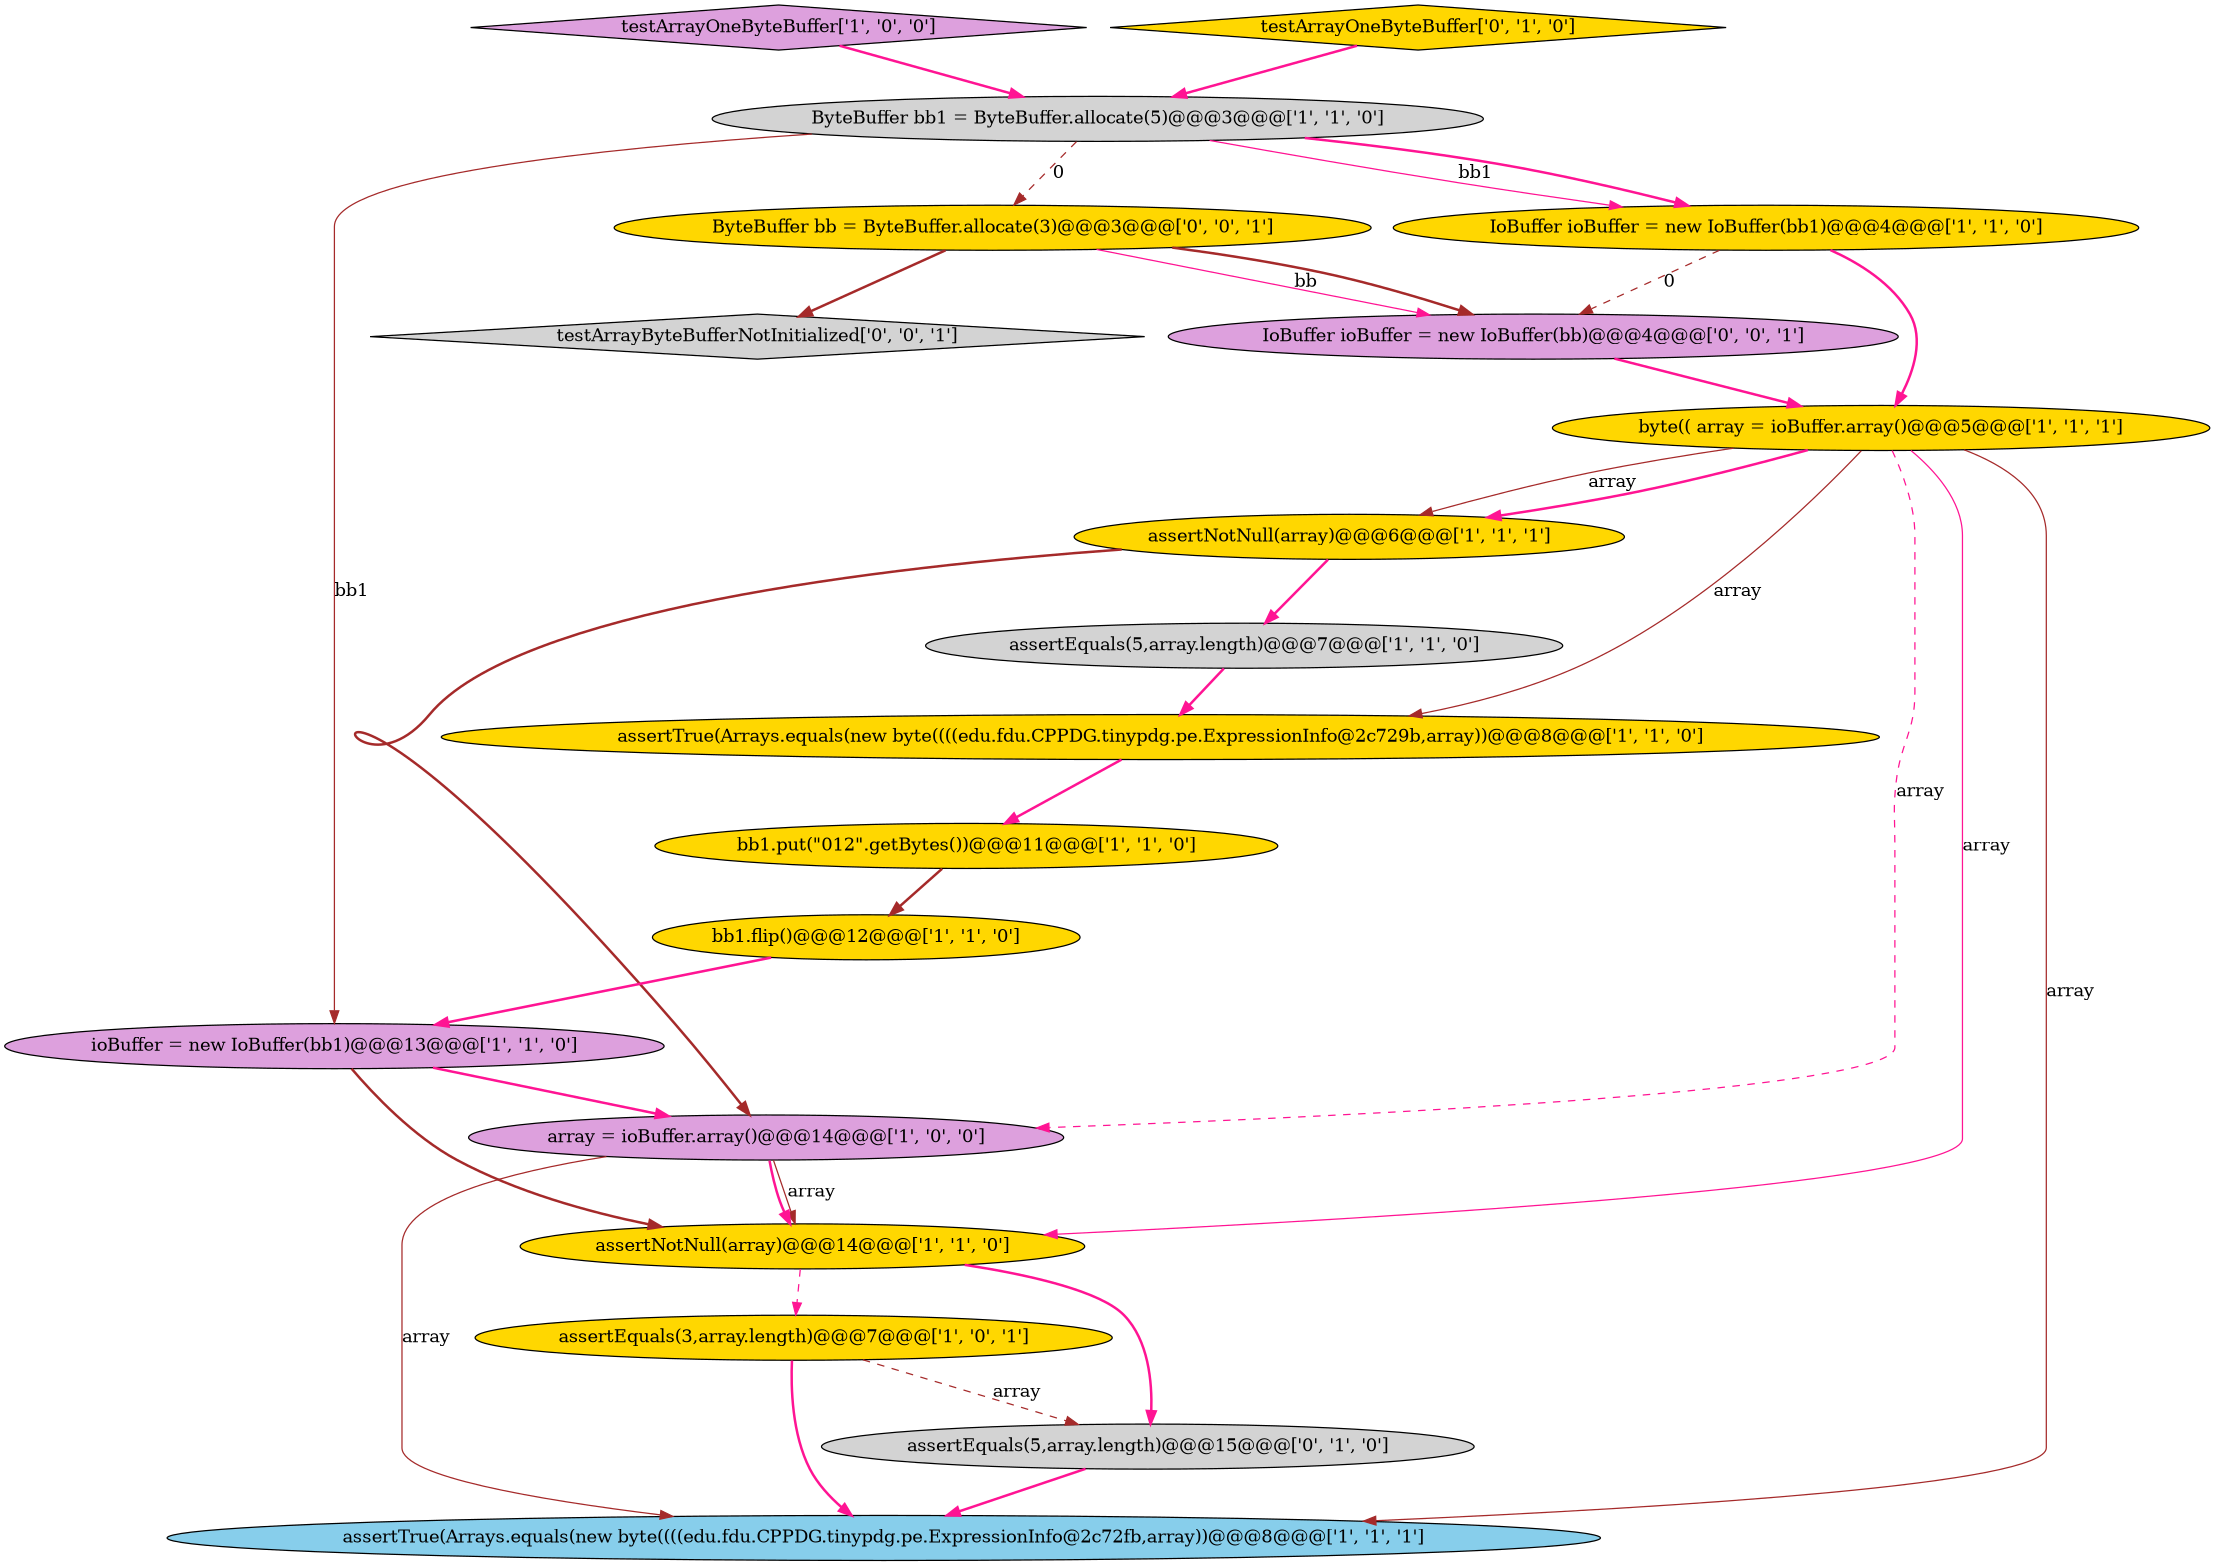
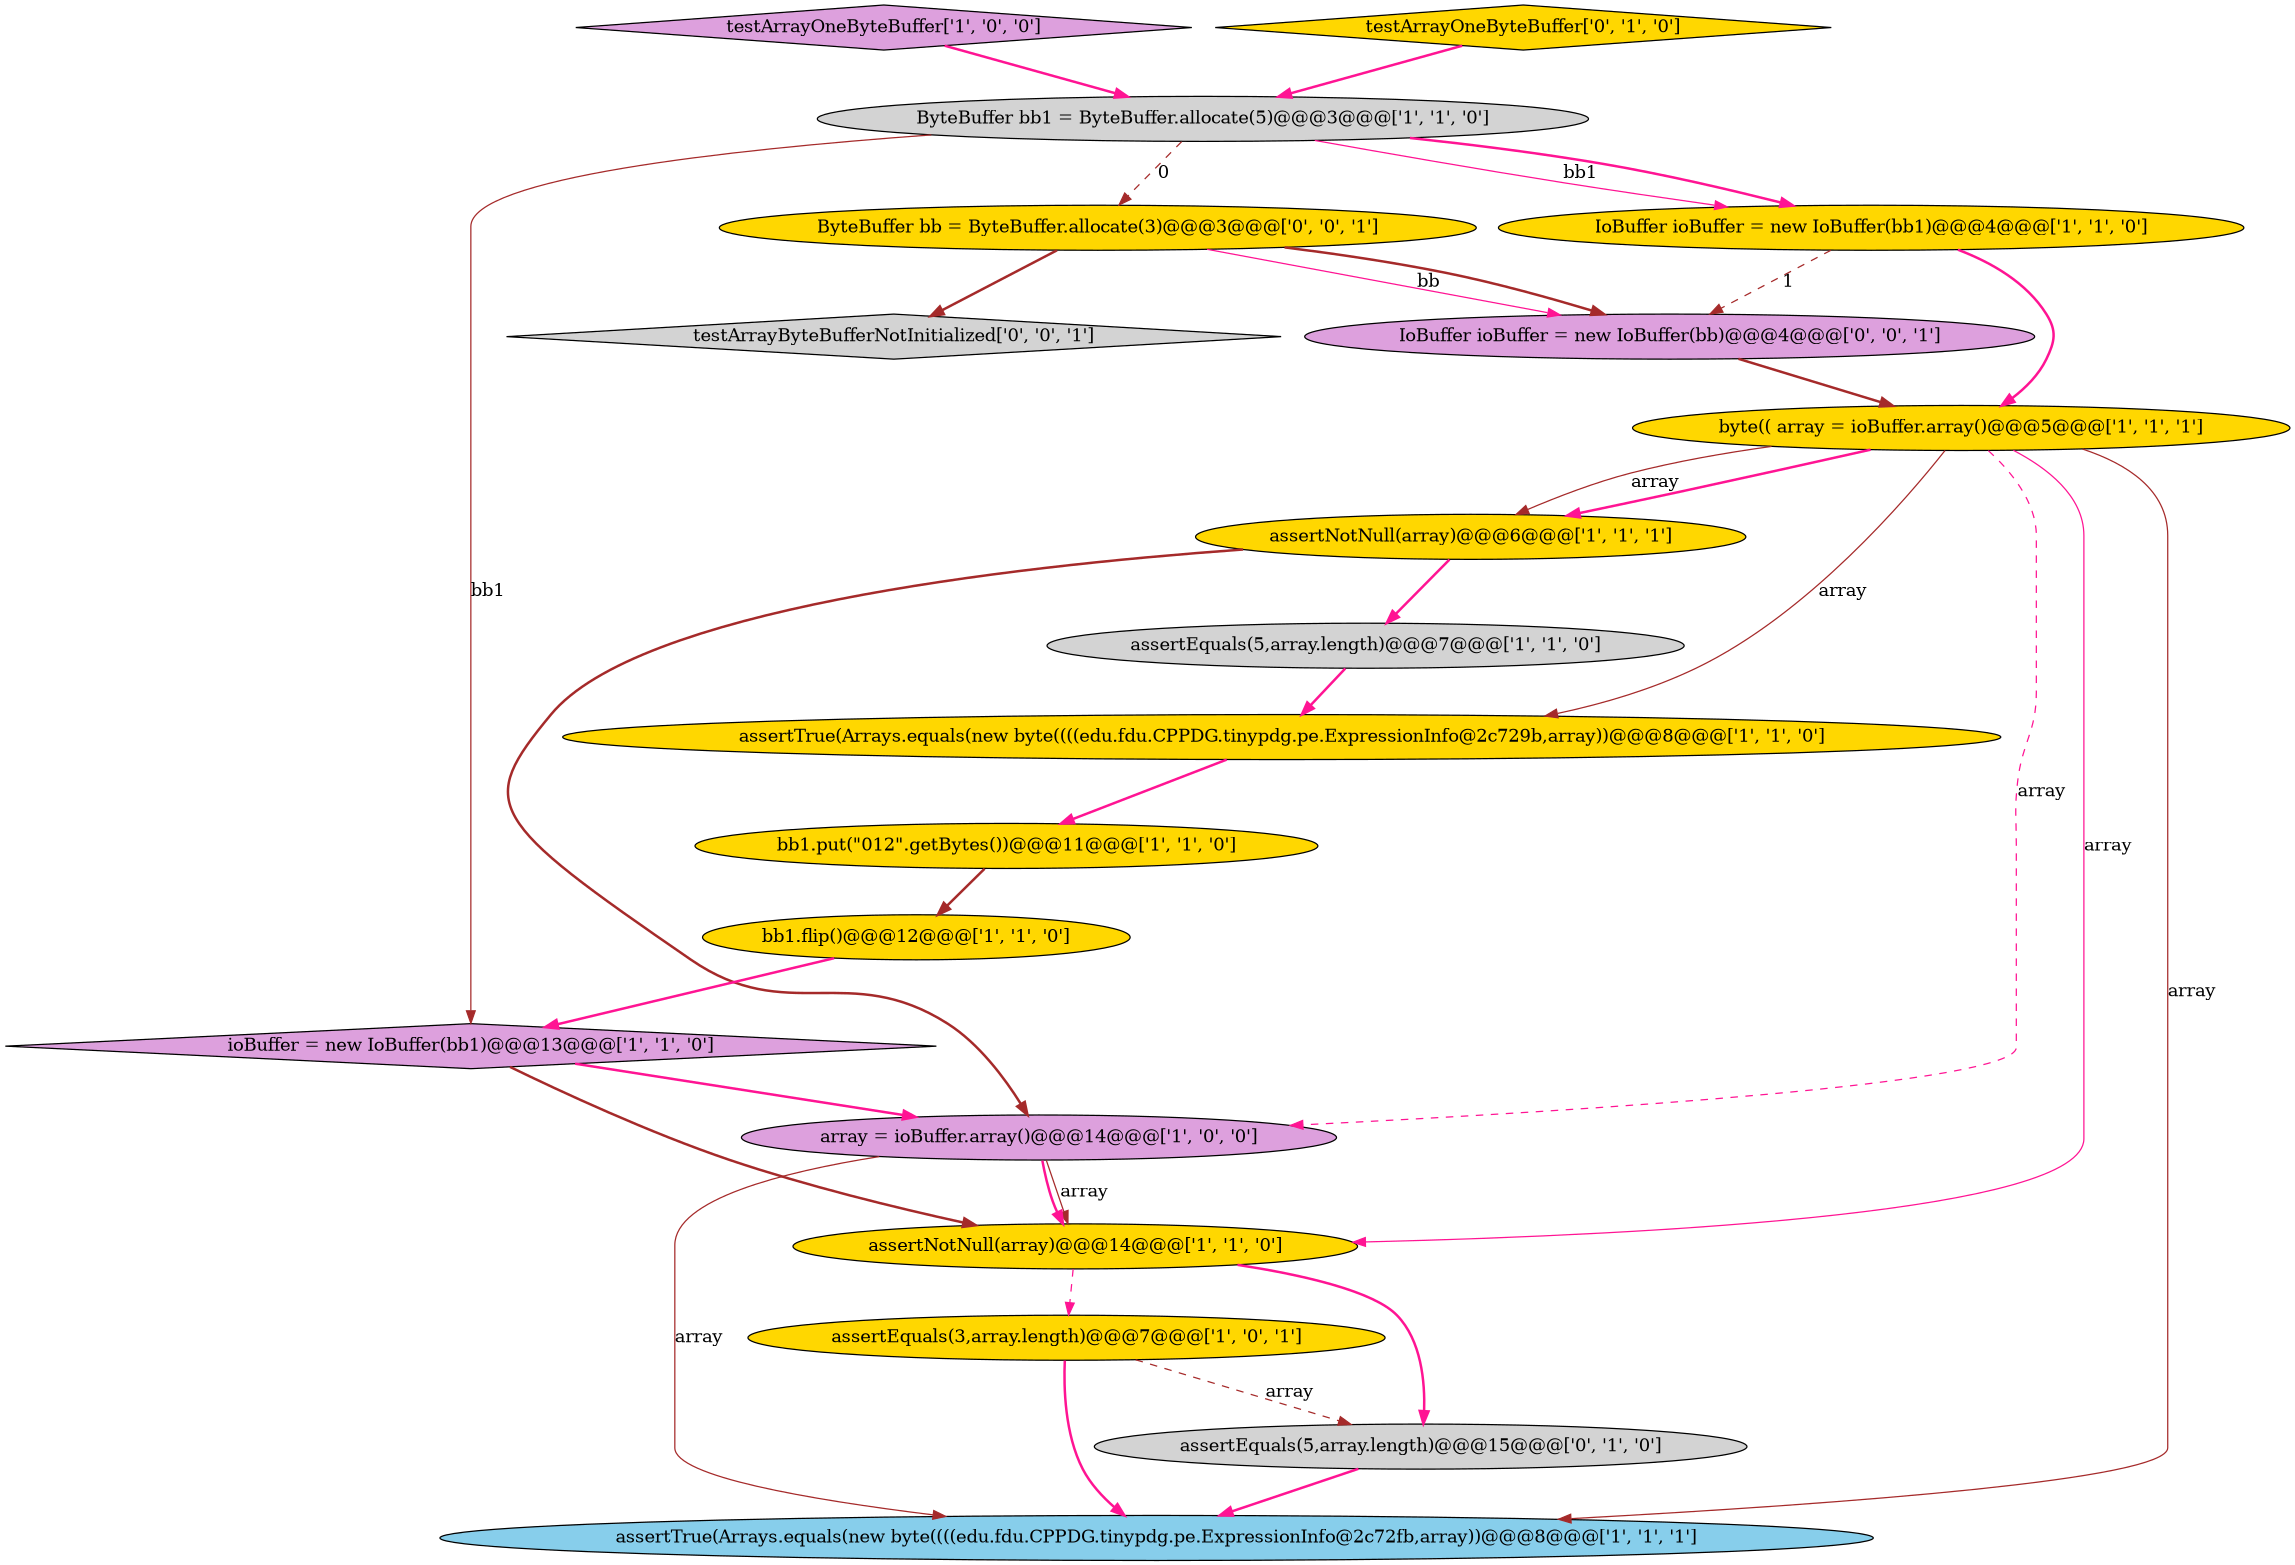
edge "IoBuffer ioBuffer = new IoBuffer(bb1)@@@4@@@['1', '1', '0']" -> "IoBuffer ioBuffer = new IoBuffer(bb)@@@4@@@['0', '0', '1']": label "0" -> "1"
edge "IoBuffer ioBuffer = new IoBuffer(bb)@@@4@@@['0', '0', '1']" -> "byte(( array = ioBuffer.array()@@@5@@@['1', '1', '1']": color deeppink -> brown
node "ioBuffer = new IoBuffer(bb1)@@@13@@@['1', '1', '0']": shape ellipse -> diamond
